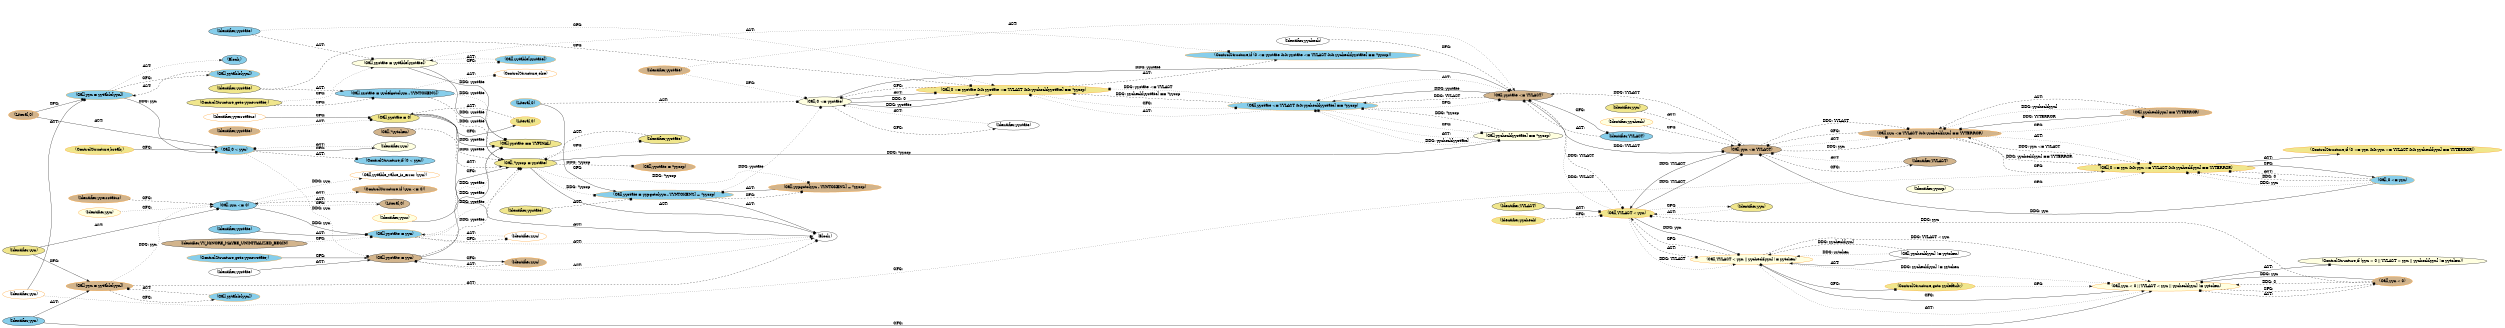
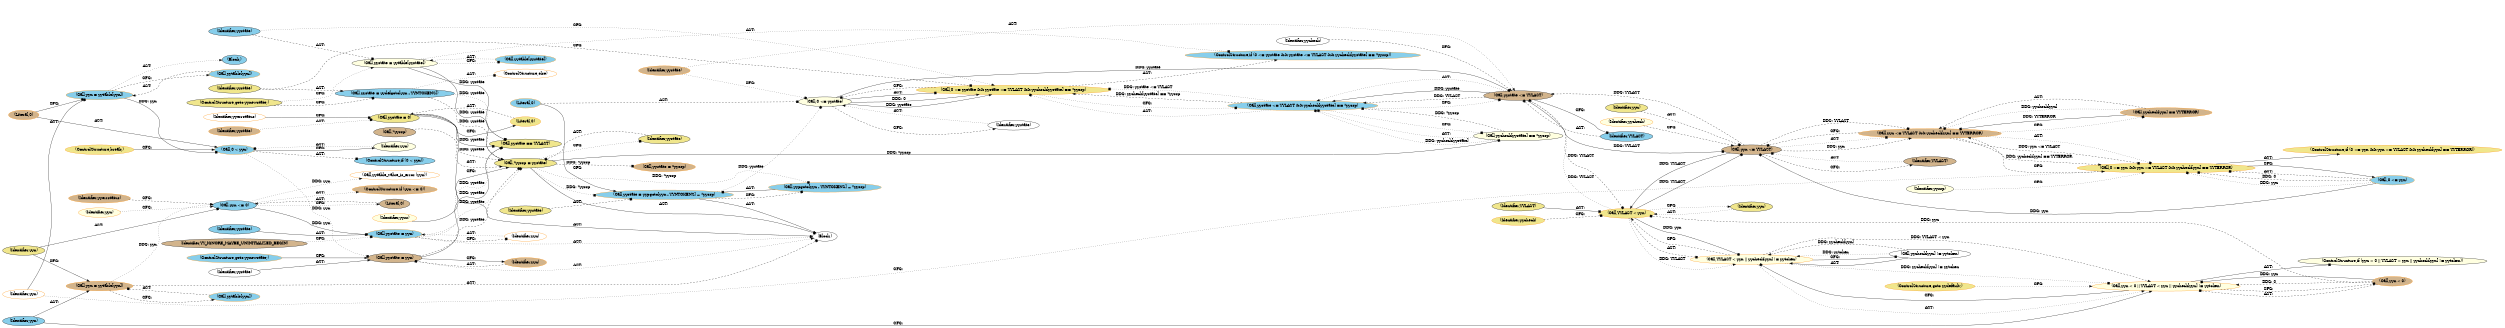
node "(Call,*yytoken)": label "(Call,*yytoken)" -> "(Call,*yyssp)"
node "(Call,yystate == YYFINAL)": label "(Call,yystate == YYFINAL)" -> "(Call,yystate == YYLAST)"
node "(Call,yypgoto[yyn - YYNTOKENS] + *yyssp)": fillcolor tan -> skyblue
edge "(Call,YYLAST < yyn || yycheck[yyn] != yytoken)" -> "(ControlStructure,goto yydefault;)": now "(Call,YYLAST < yyn || yycheck[yyn] != yytoken)" -> "(Call,yycheck[yyn] != yytoken)"
